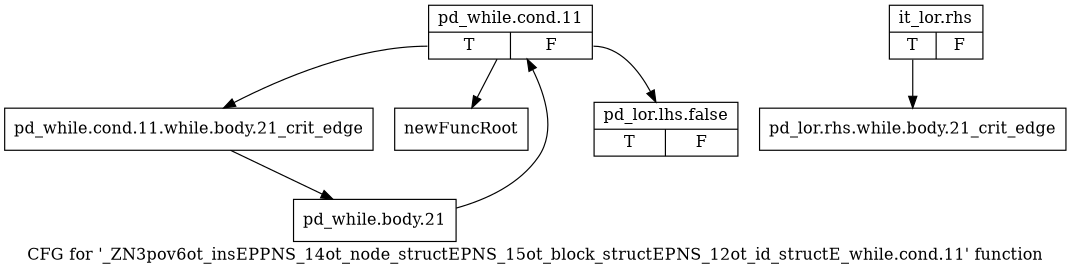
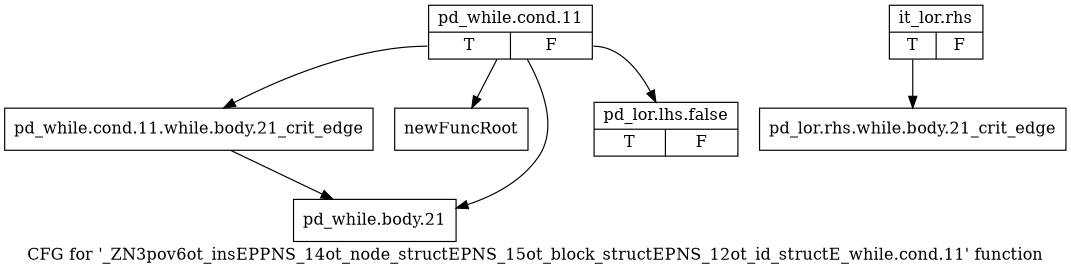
edge "pd_while.body.21" -> "pd_while.cond.11": reversed
